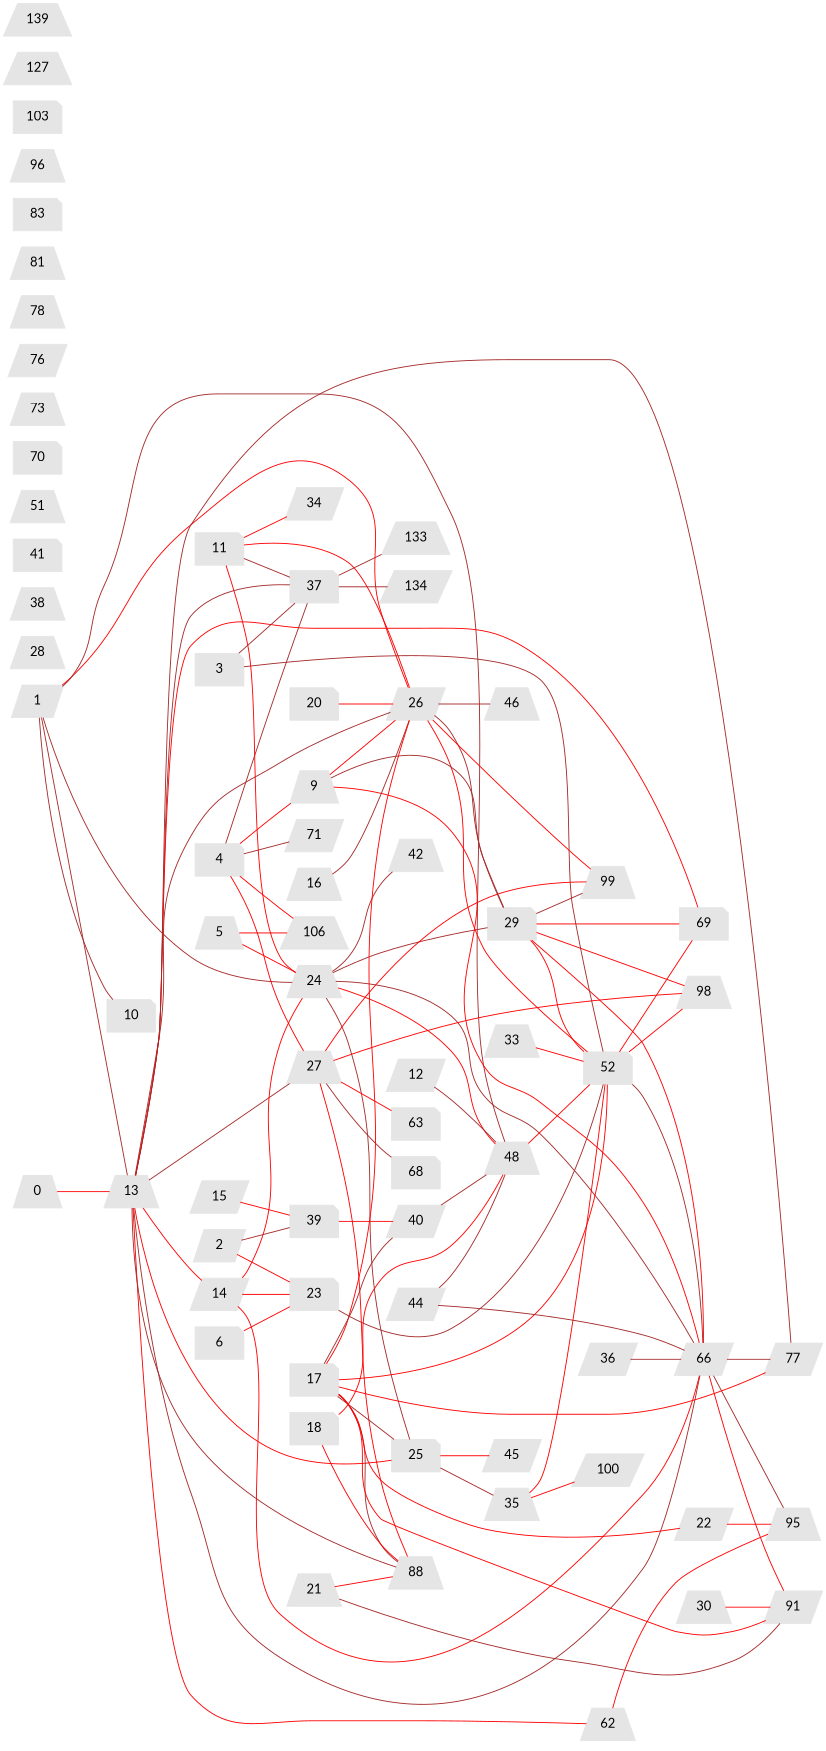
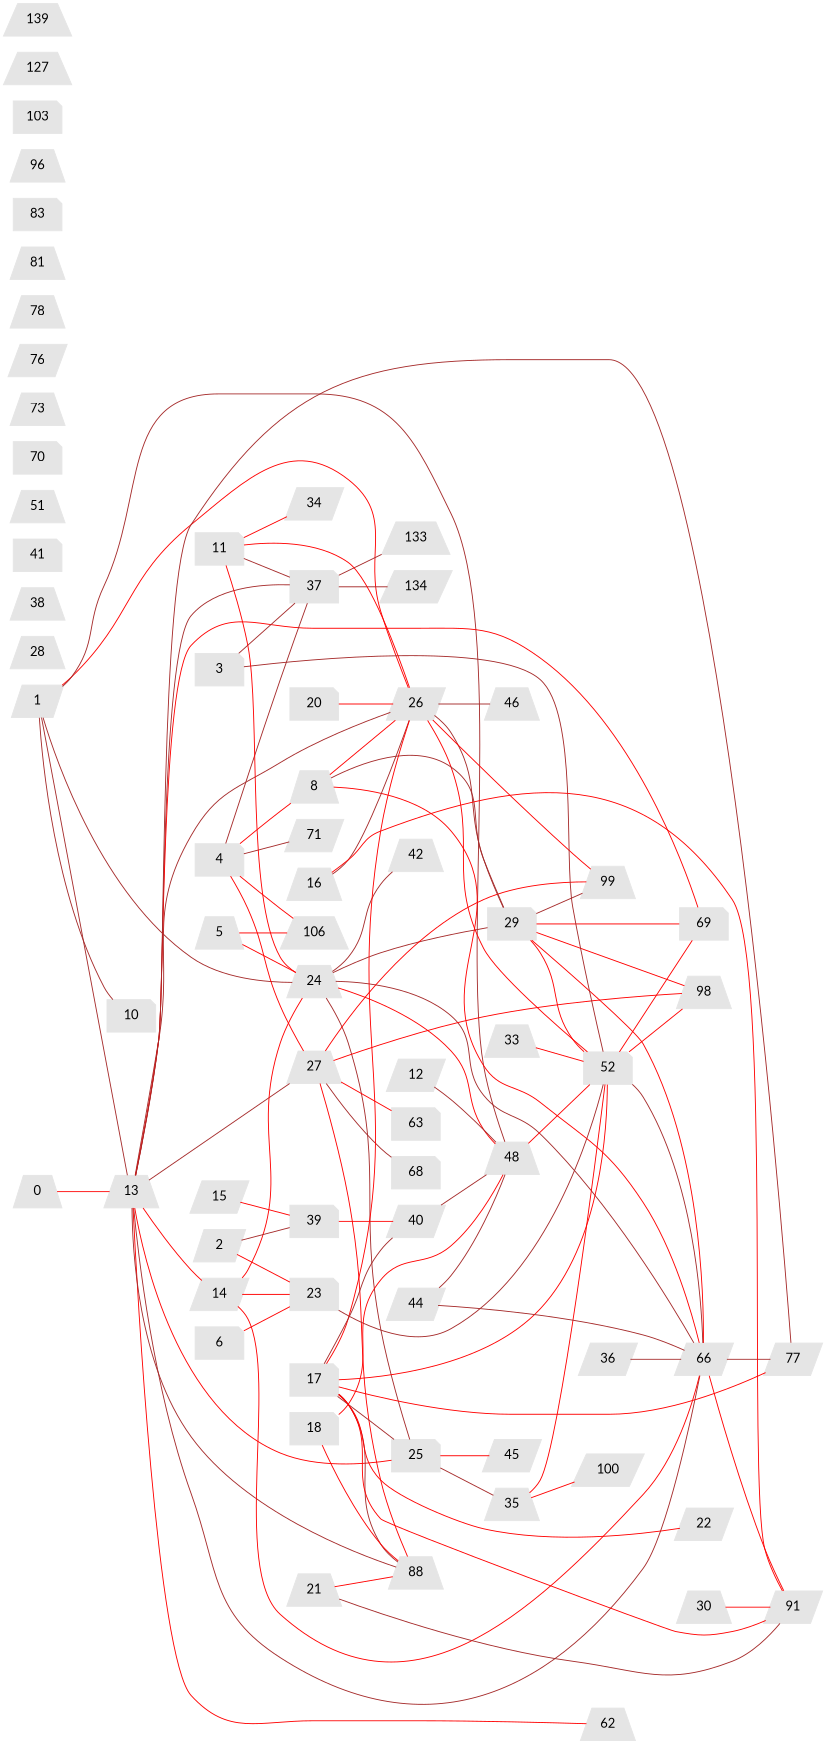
node "9": label "9" -> "8"
edge "16" -- "91": added
node "95": removed
